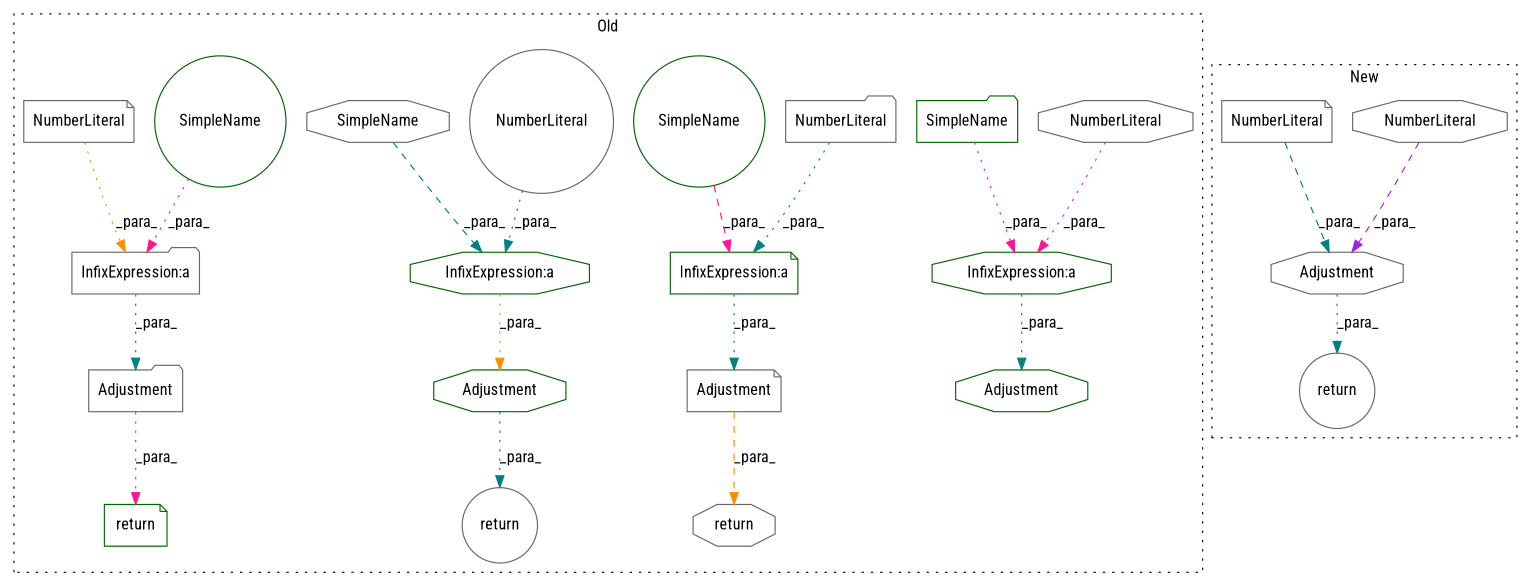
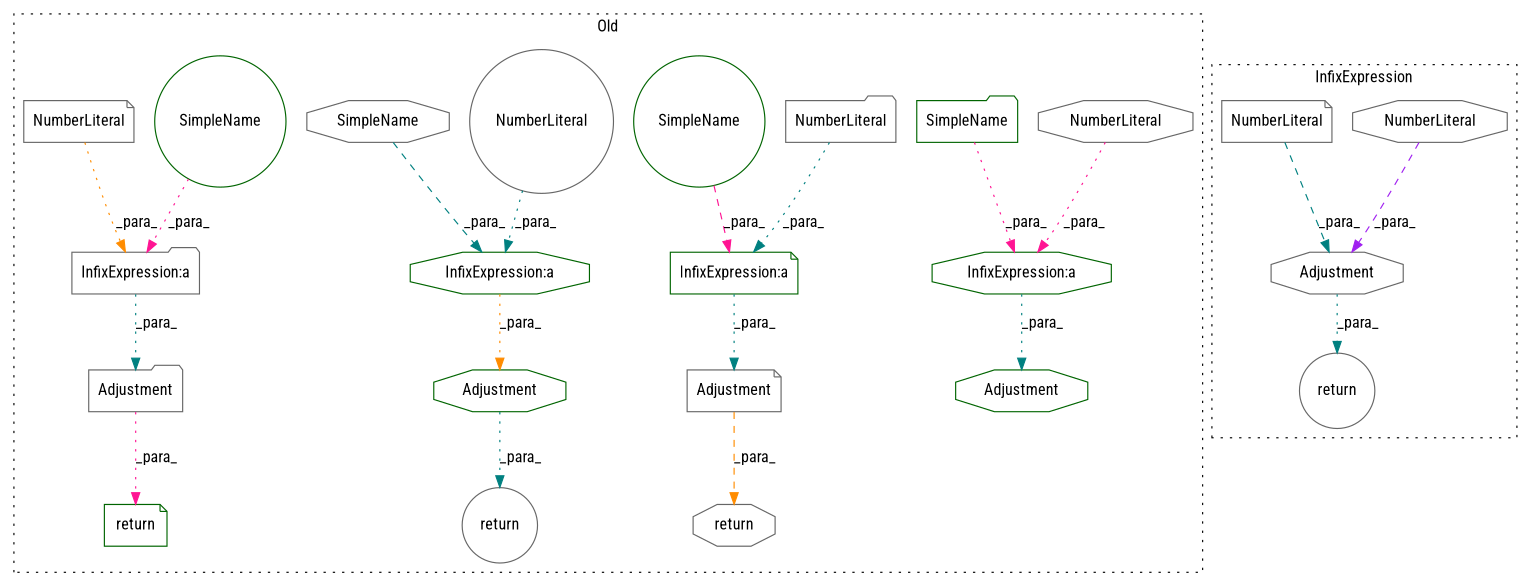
cluster "New": label "New" -> "InfixExpression"
